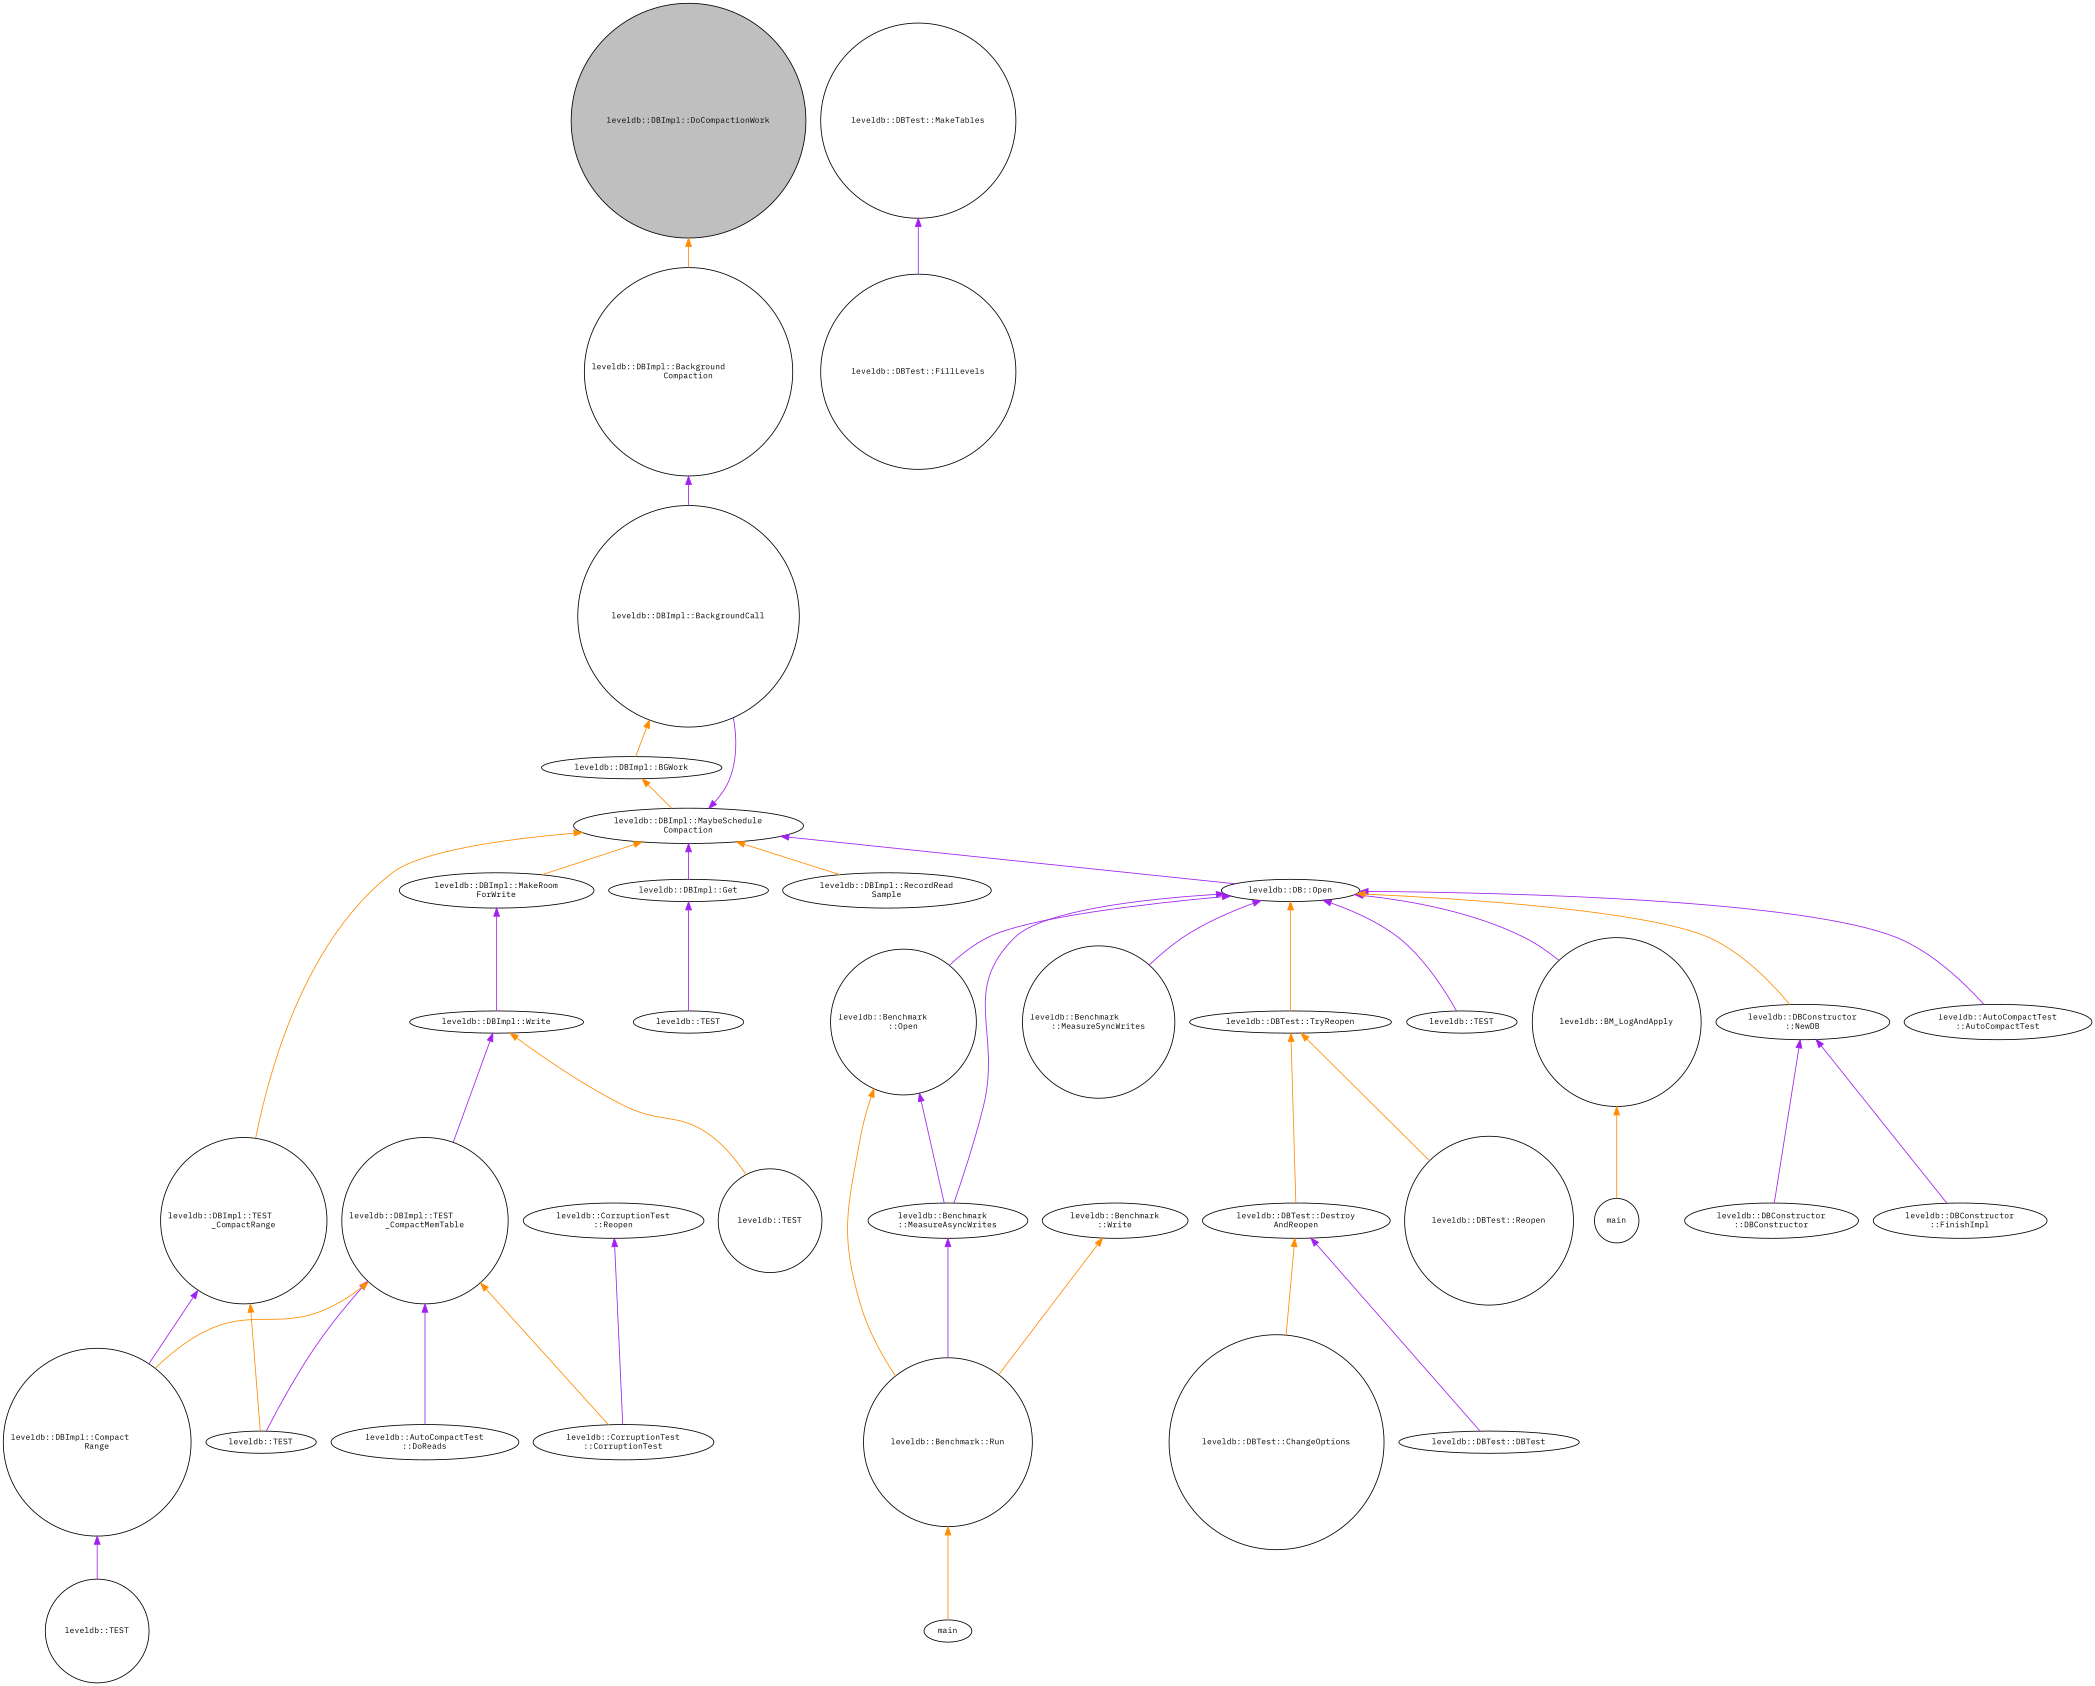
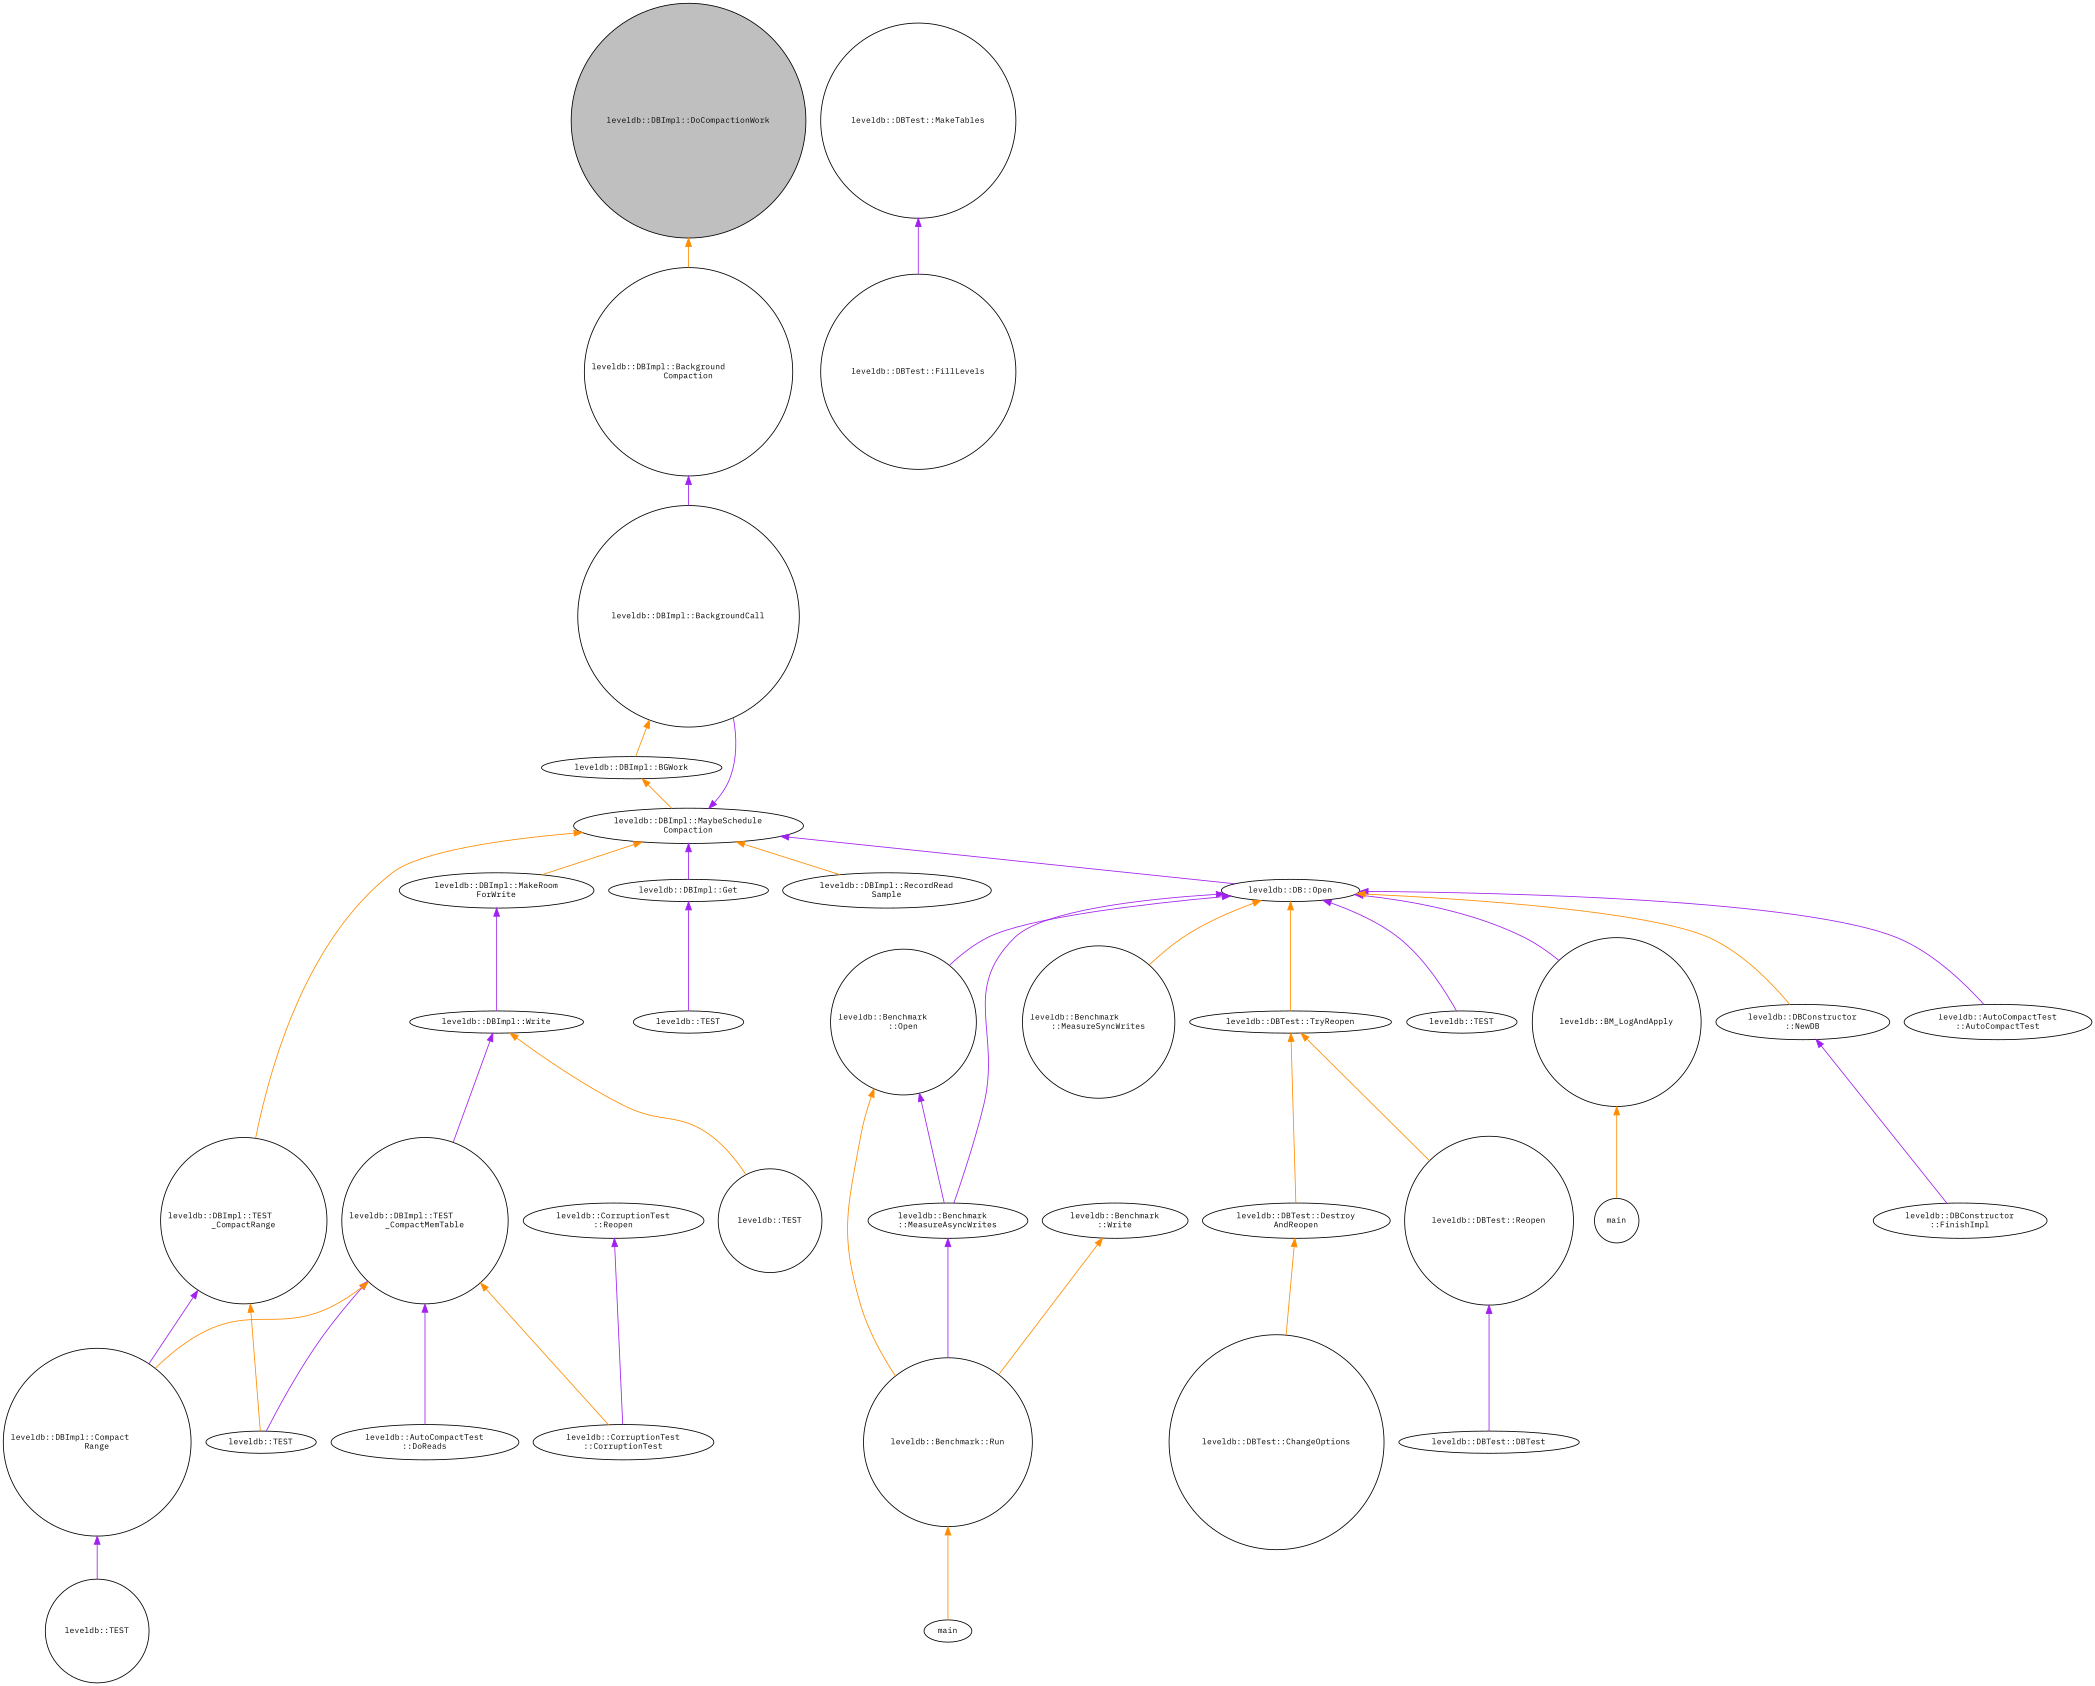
edge "leveldb::Benchmark ::MeasureSyncWrites" -> "leveldb::DB::Open": color purple -> darkorange
node "leveldb::DBConstructor ::DBConstructor": removed
edge "leveldb::DBTest::DBTest" -> "leveldb::DBTest::Destroy AndReopen": now "leveldb::DBTest::DBTest" -> "leveldb::DBTest::Reopen"
